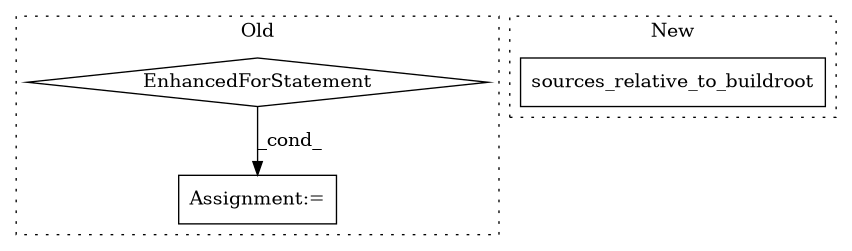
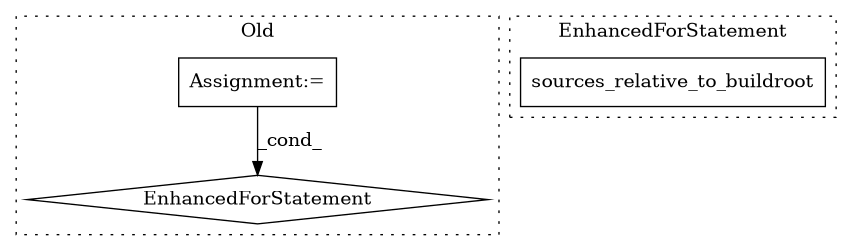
cluster "New": label "New" -> "EnhancedForStatement"
edge "EnhancedForStatement" -> "Assignment:=": reversed
